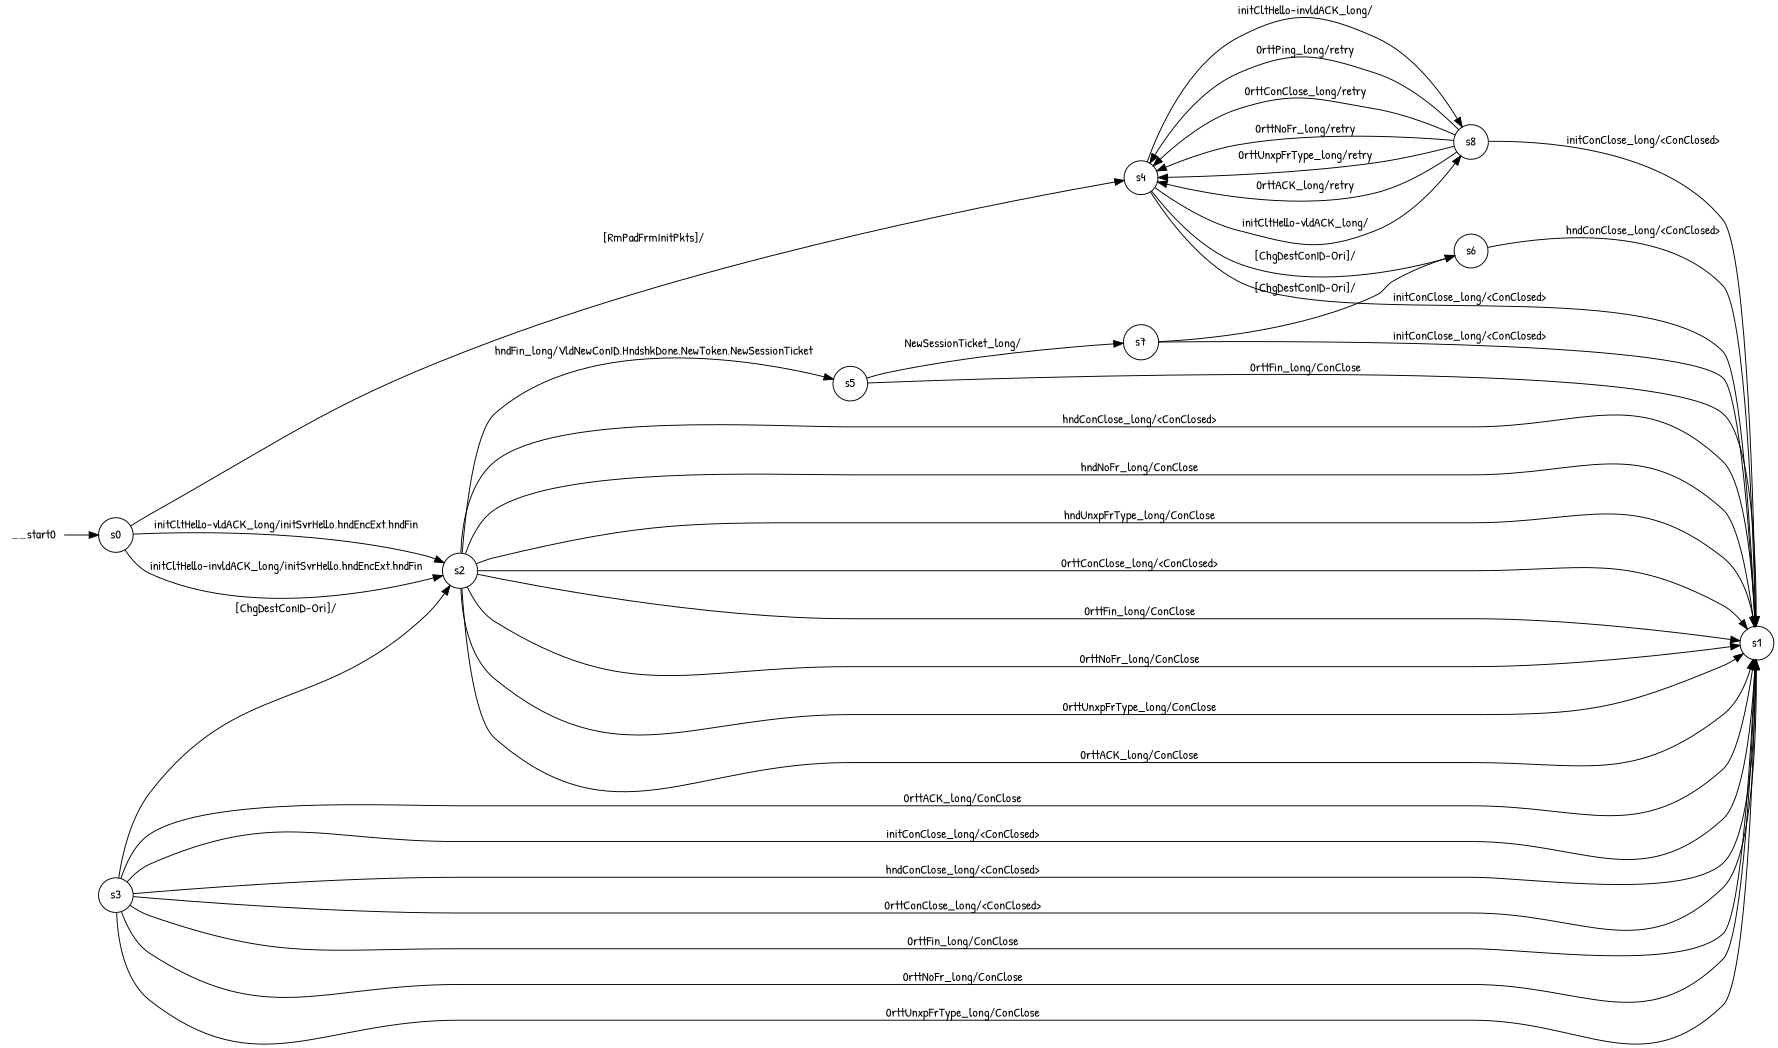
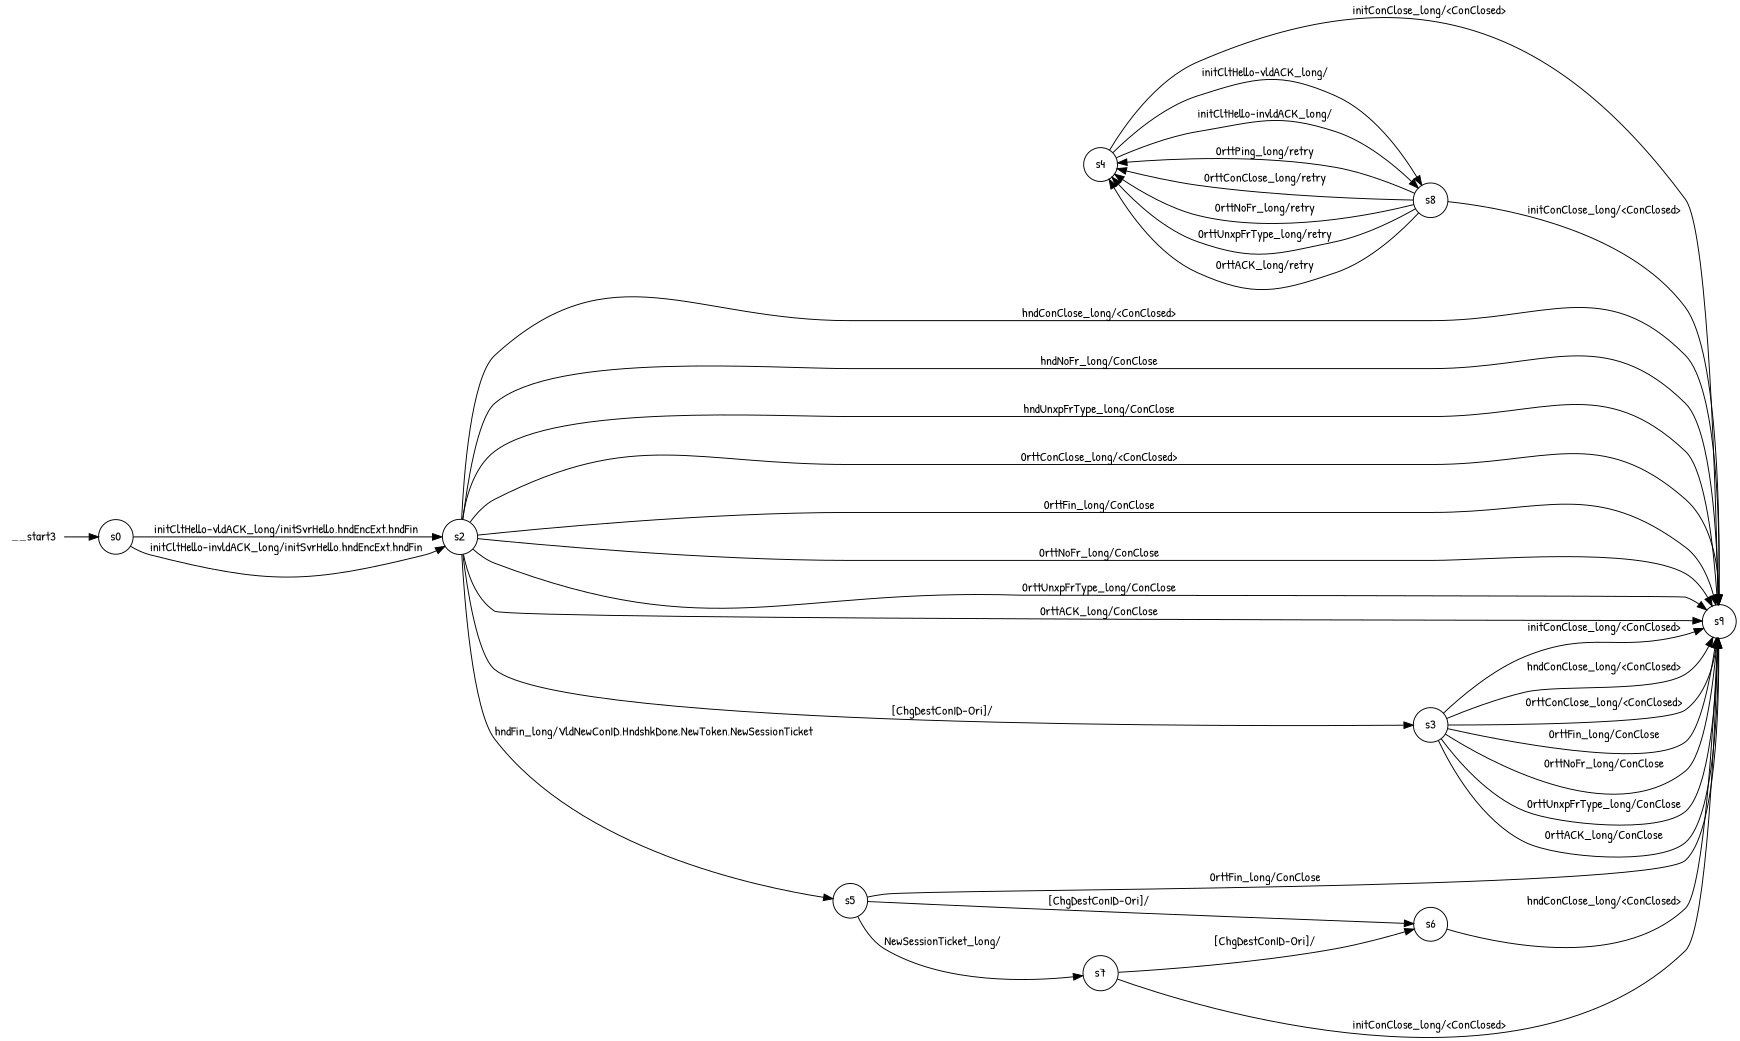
edge "s4" -> "s6": now "s5" -> "s6"
edge "s0" -> "s4": removed, label "[RmPadFrmInitPkts]/"
node "__start0": label "__start0" -> "__start3"
node "s1": label "s1" -> "s9"
edge "s3" -> "s2": reversed
